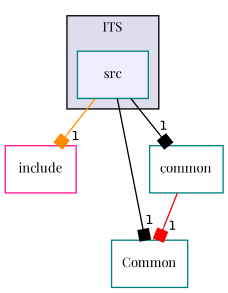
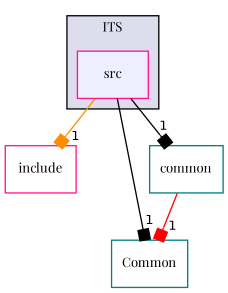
node "src": color teal -> deeppink
